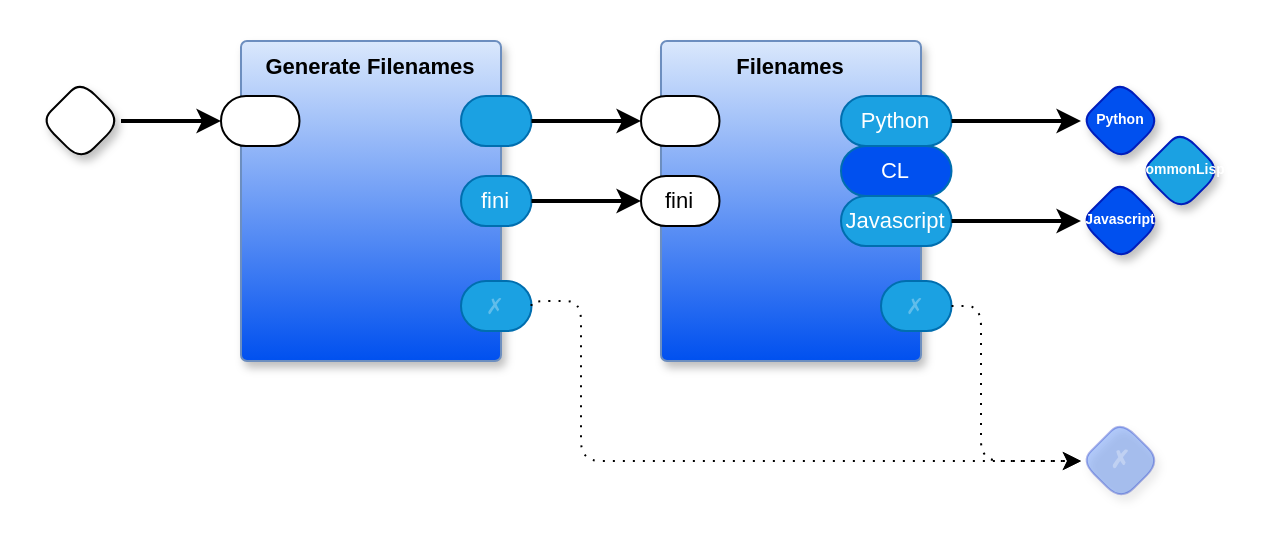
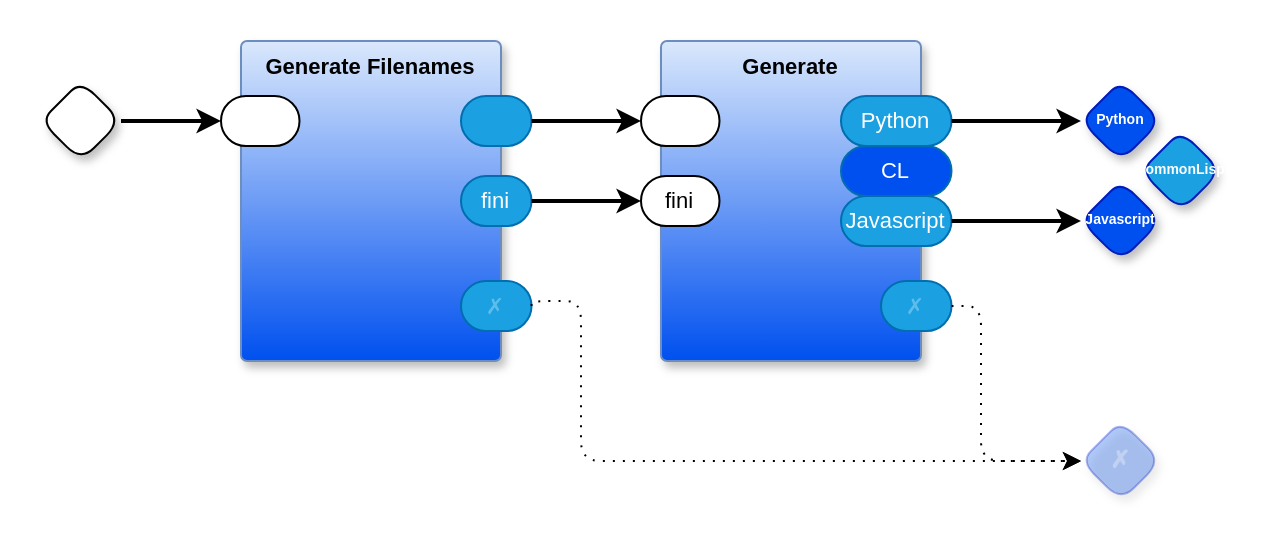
node "Filenames": label "Filenames" -> "Generate"
